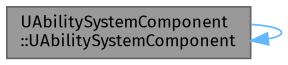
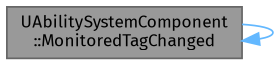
node "UAbilitySystemComponent ::UAbilitySystemComponent": label "UAbilitySystemComponent ::UAbilitySystemComponent" -> "UAbilitySystemComponent ::MonitoredTagChanged"
